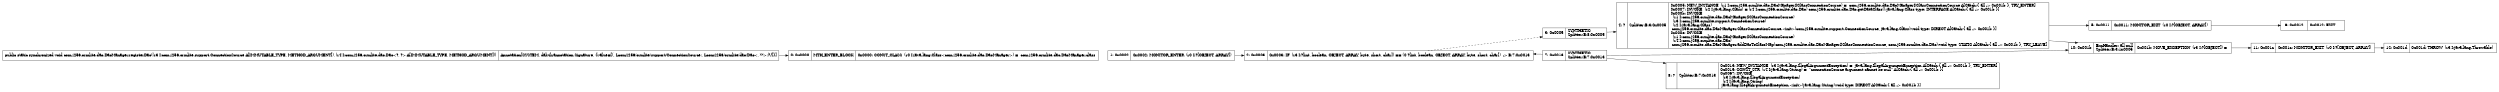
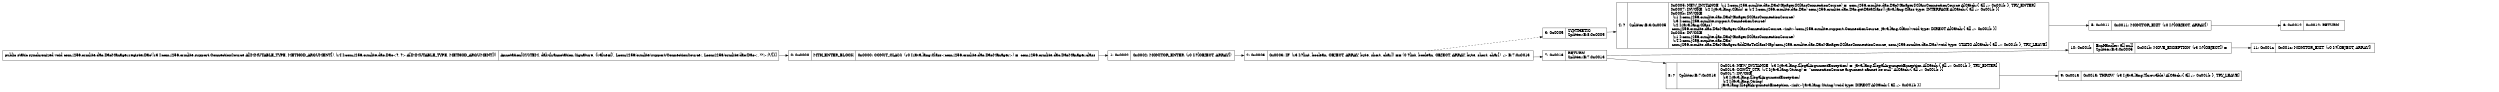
node "6: 0x0012": text "0x0012: EXIT" -> "0x0012: RETURN"
edge "4: ?" -> "10: 0x001b": removed
node "12: 0x001d": removed
node "10: 0x001b": text "Splitter:B:3:1x0005" -> "Splitter:B:3:0x0005"
node "7: 0x0013": text "SYNTHETIC" -> "RETURN"
edge "7: 0x0013" -> "2: 0x0003": reversed
edge "0: 0x0000" -> "1: 0x0002": added
node "8: ?": text "0x0067: INVOKE" -> "0x0017: INVOKE"
node "9: 0x001a": added
